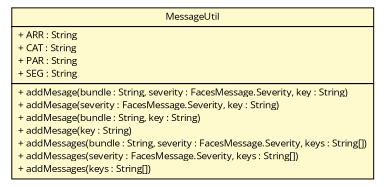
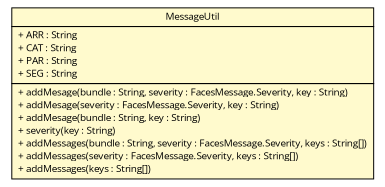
node "MessageUtil": text "+ addMesage(key : String)" -> "+ severity(key : String)"
